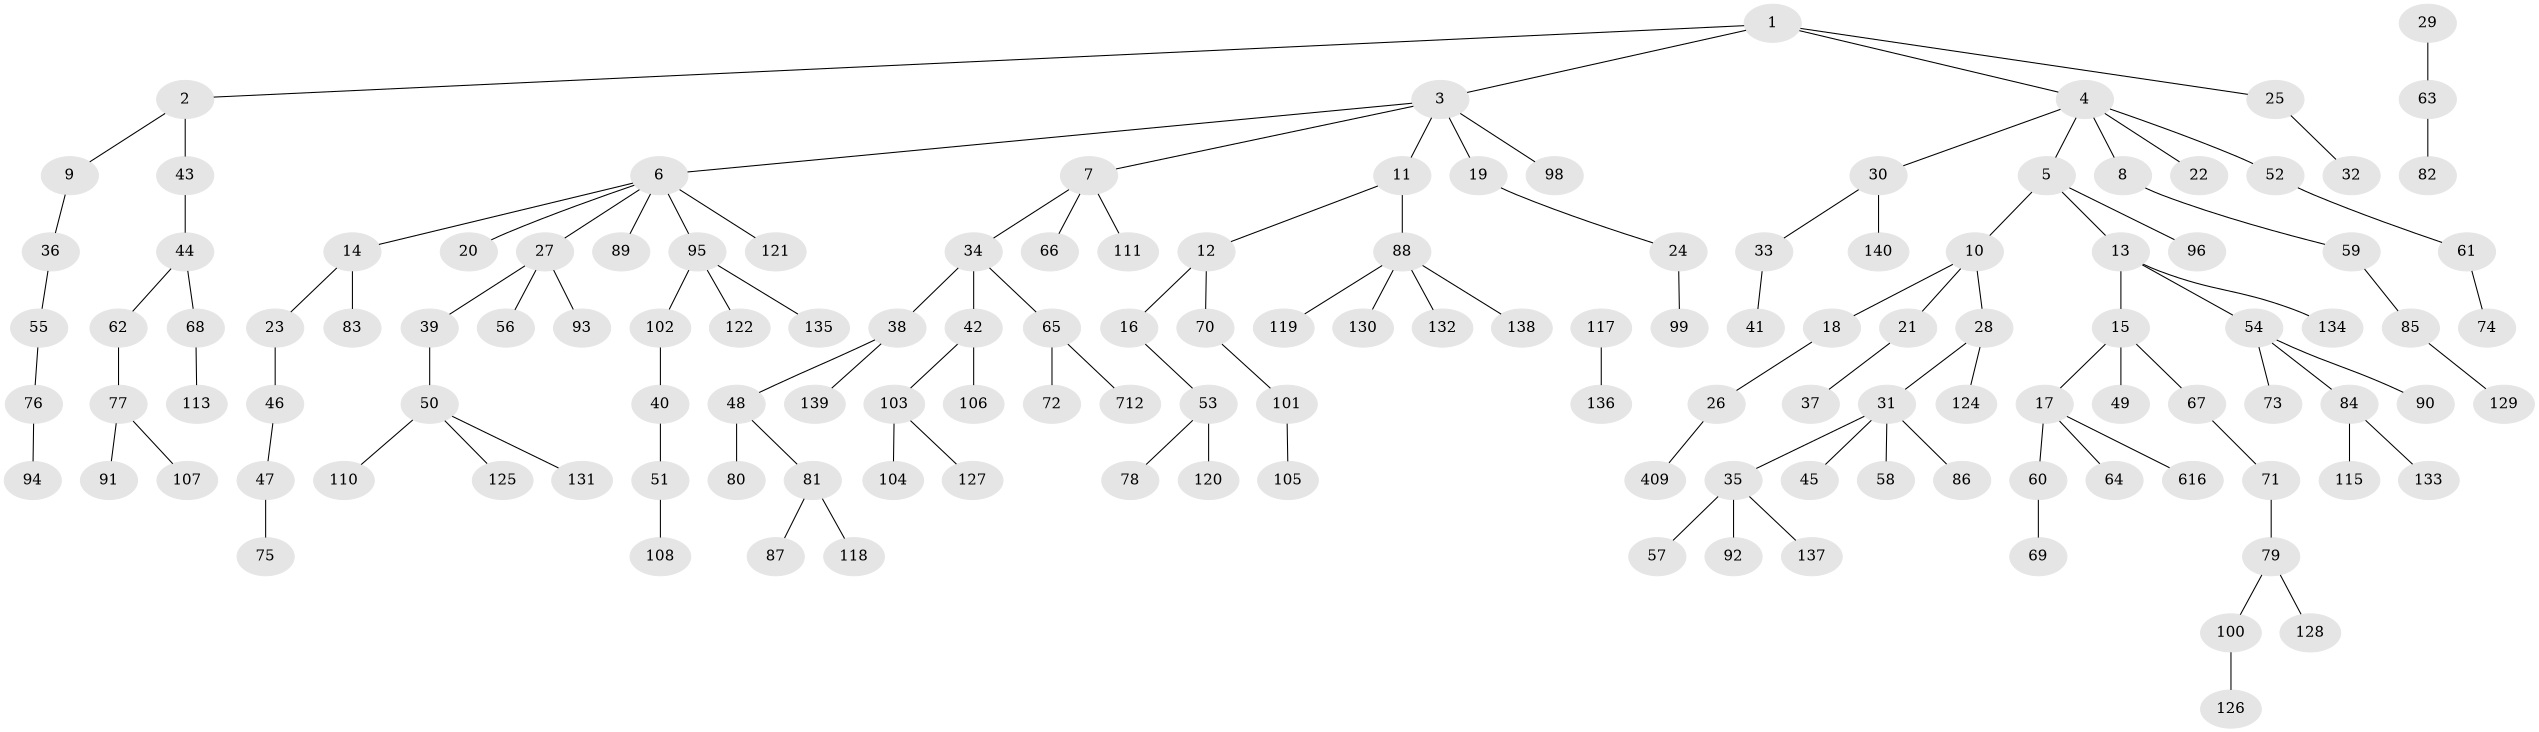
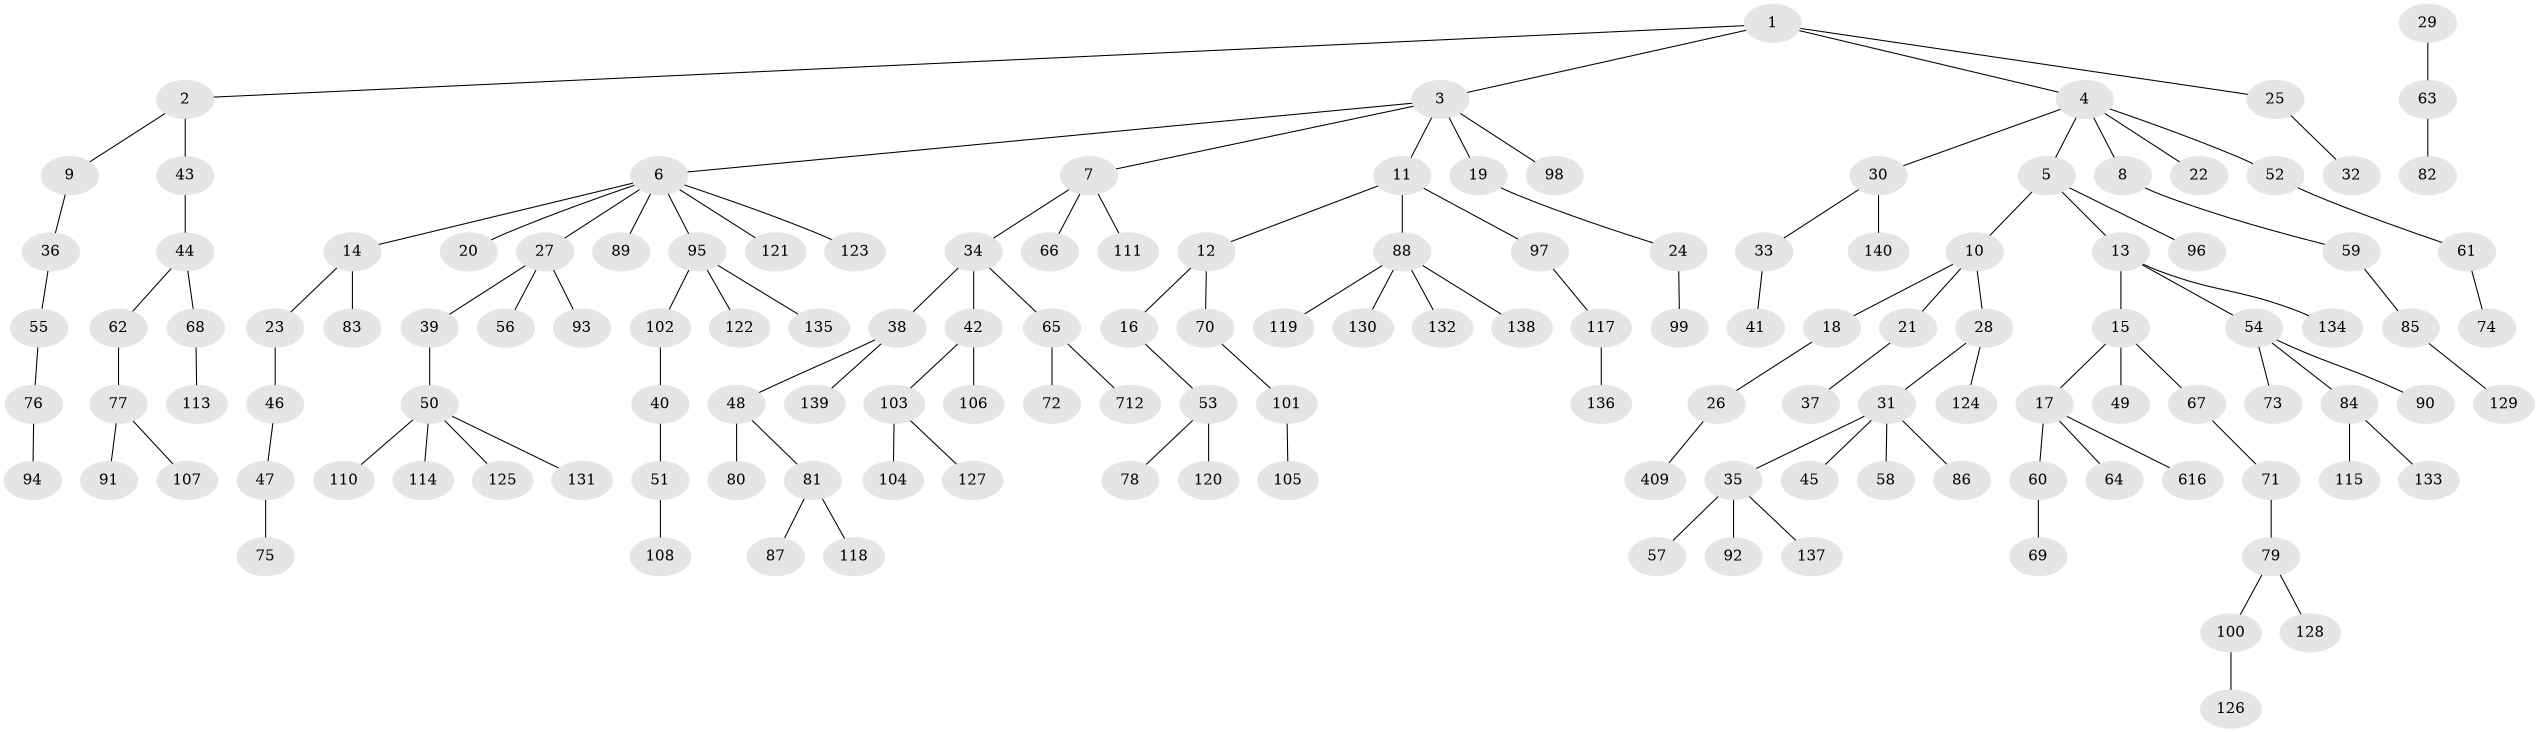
node "123": added
node "97": added
node "114": added
